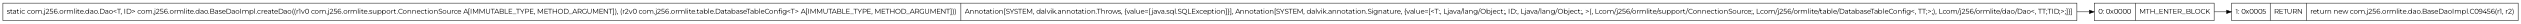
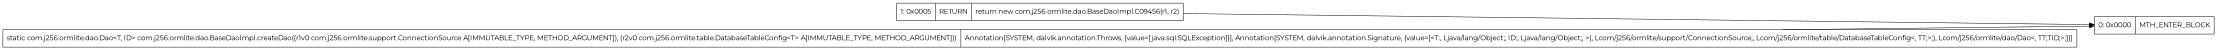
edge "0: 0x0000" -> "1: 0x0005": reversed
